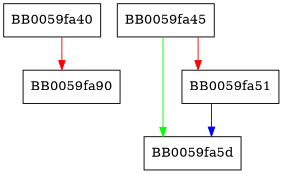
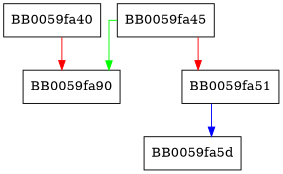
edge "BB0059fa45" -> "BB0059fa5d": now "BB0059fa45" -> "BB0059fa90"
